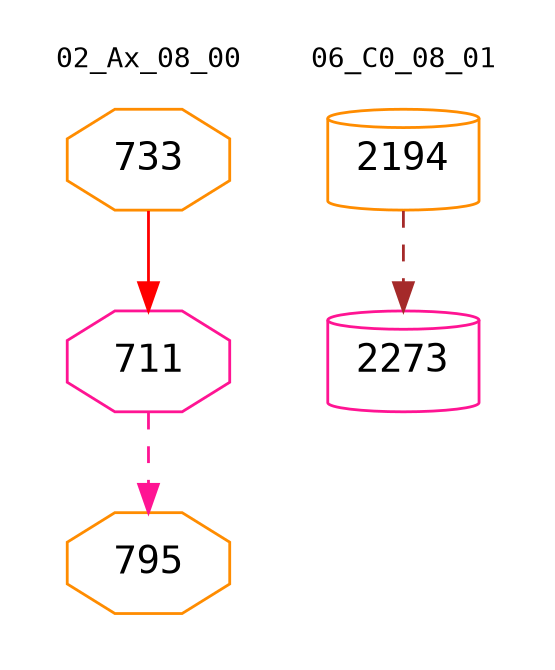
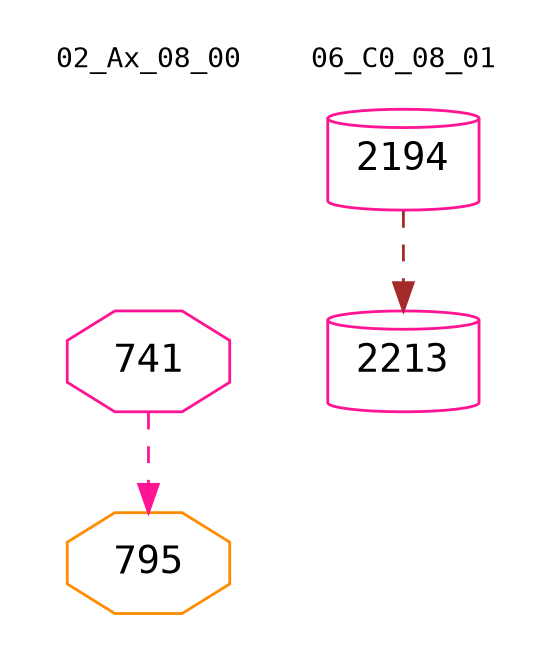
node "733": removed
node "2194": color darkorange -> deeppink
node "711": label "711" -> "741"
node "2273": label "2273" -> "2213"
